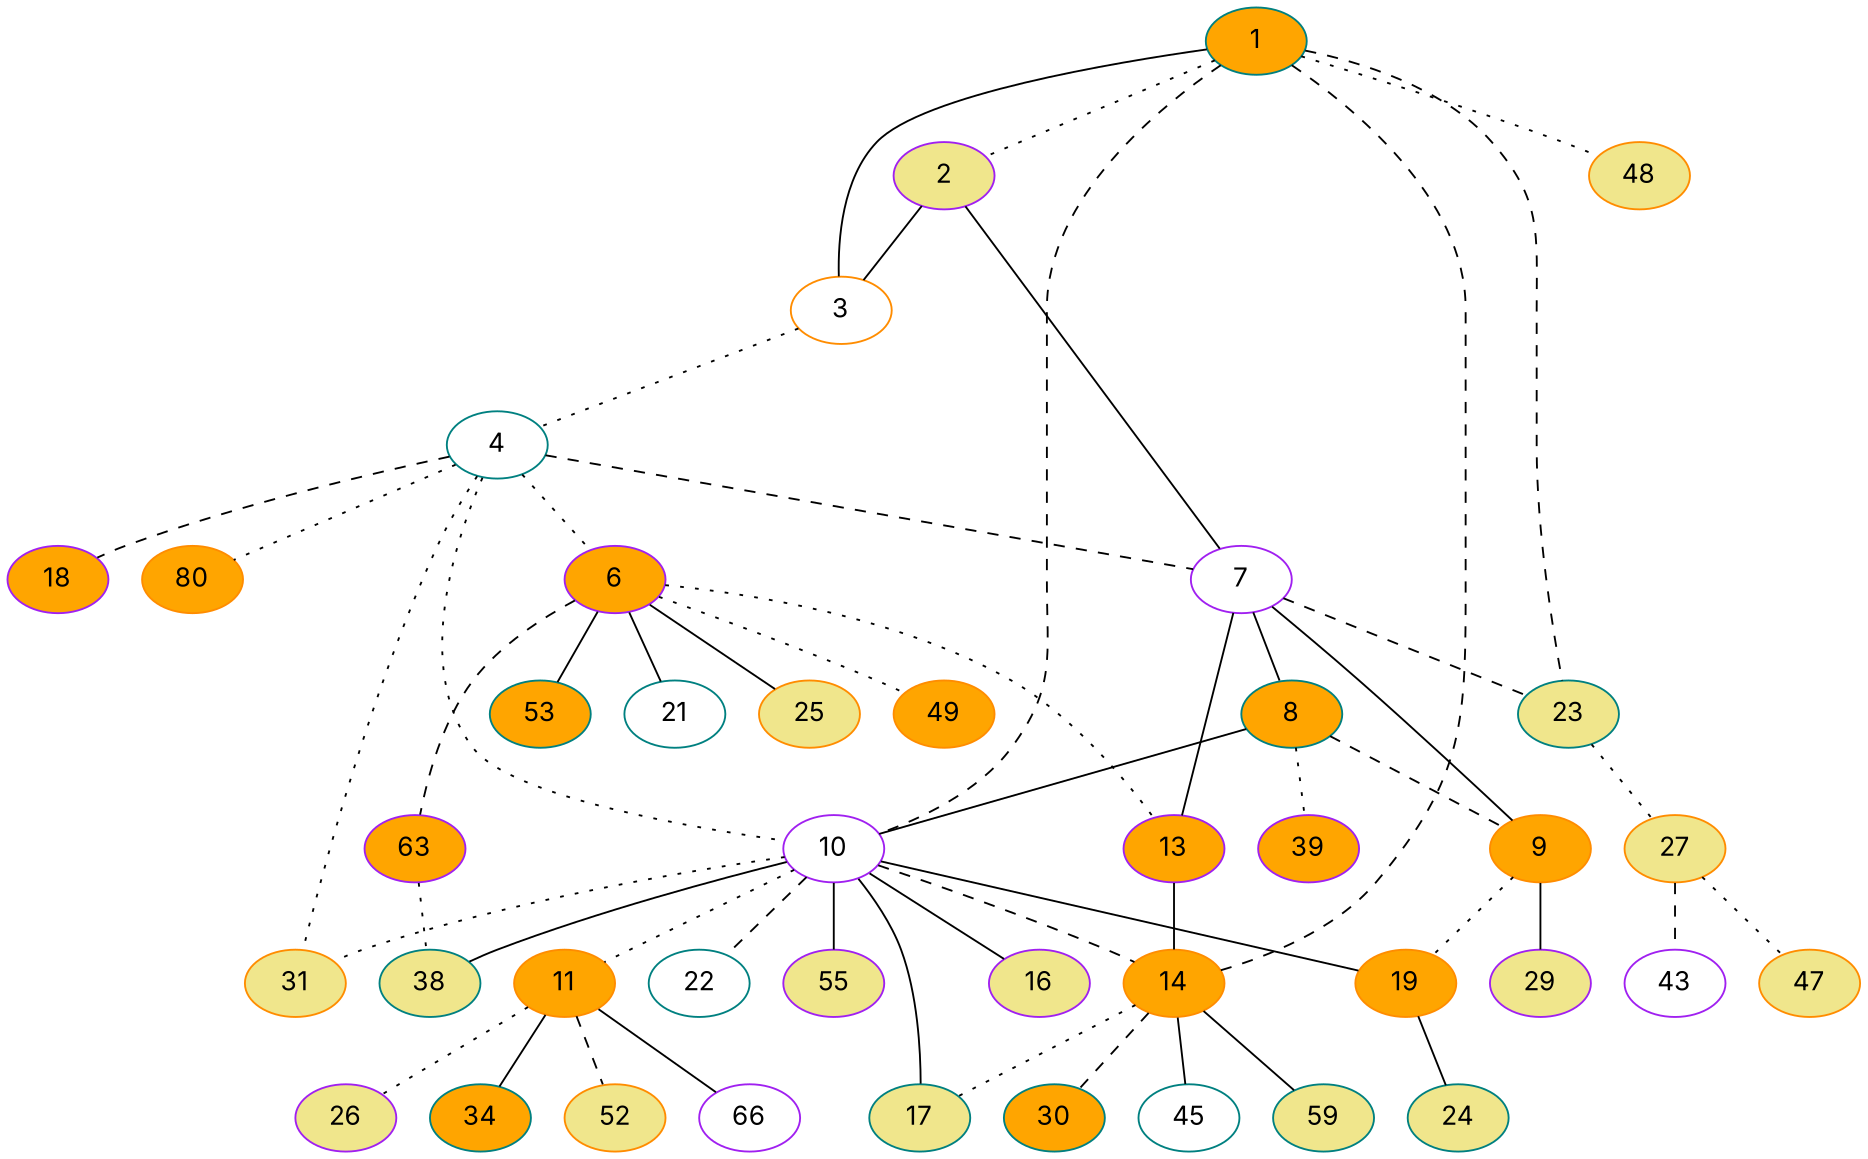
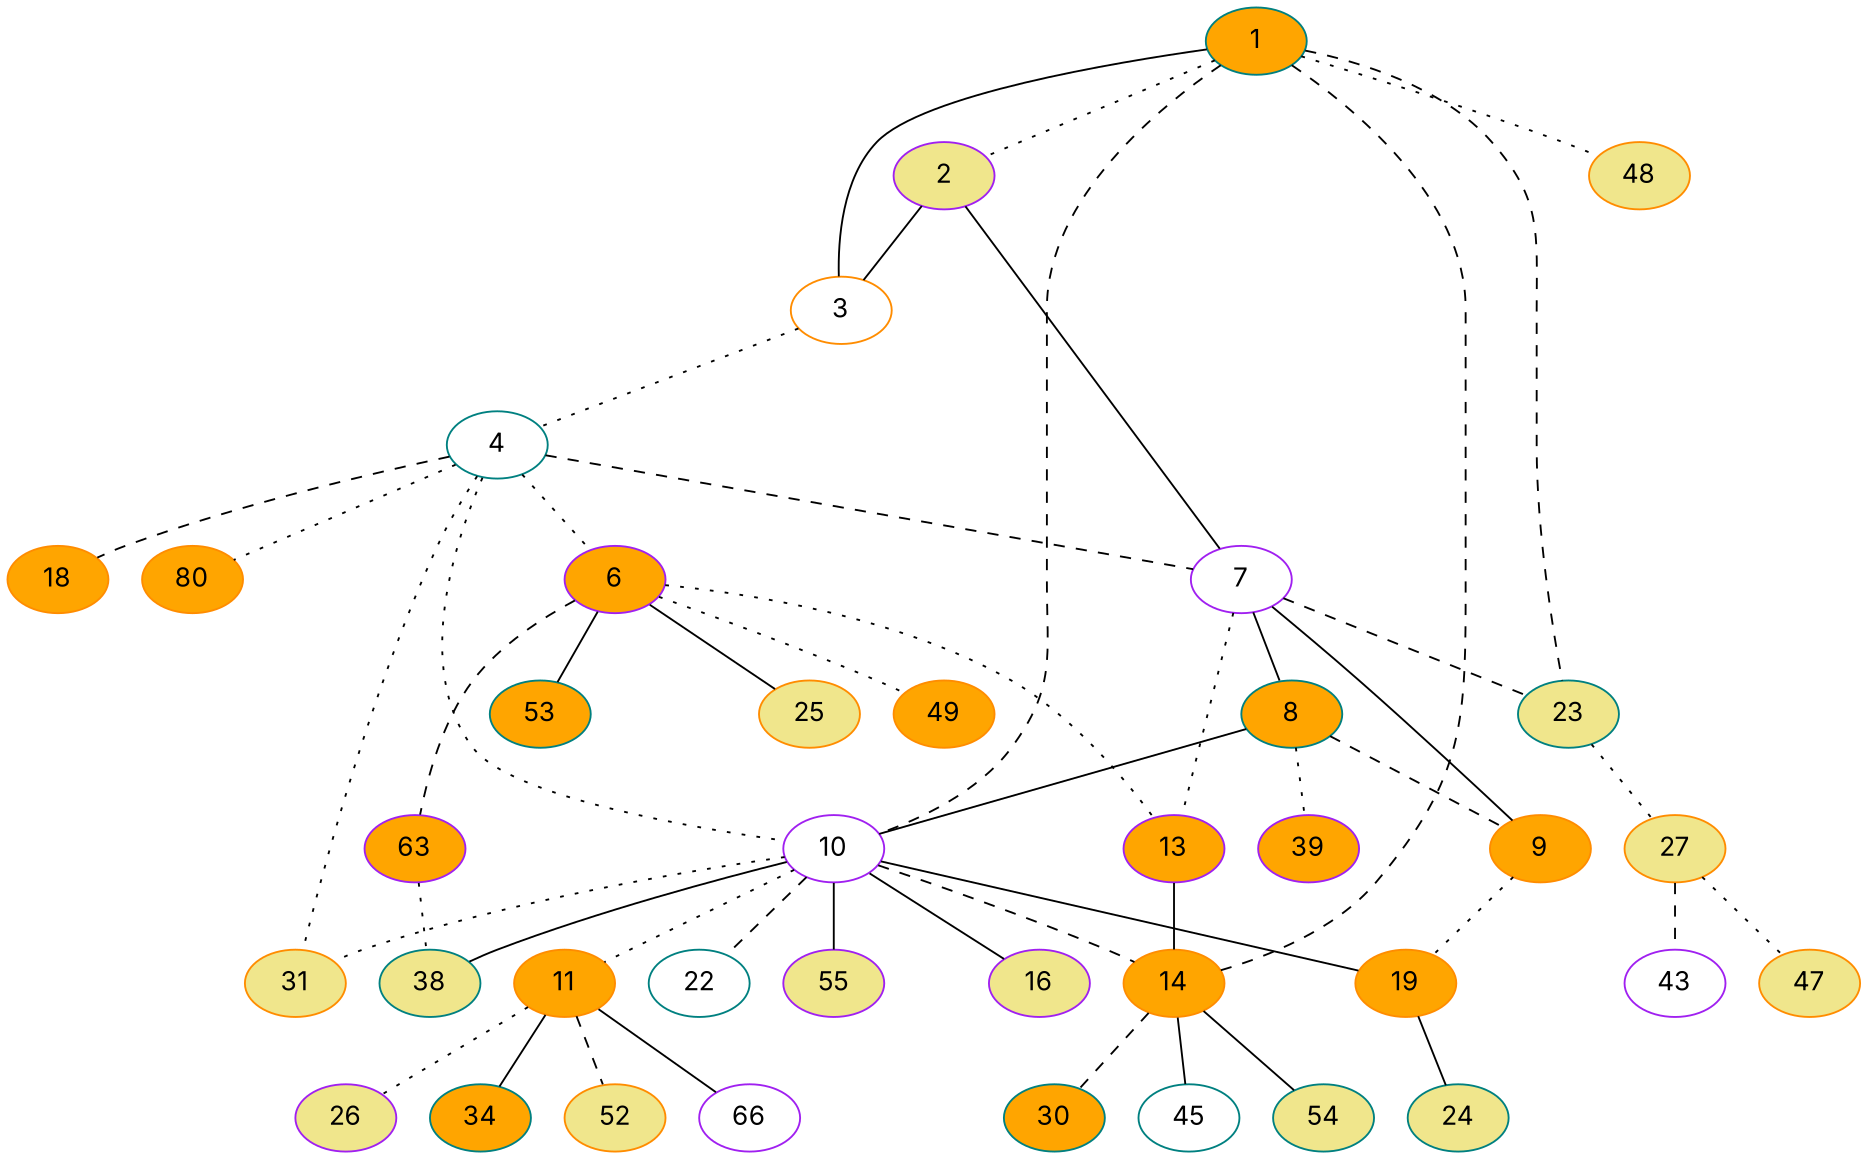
node "18": color purple -> darkorange
node "21": removed
edge "7" -- "13": style solid -> dotted
node "29": removed
node "17": removed
node "59": label "59" -> "54"
